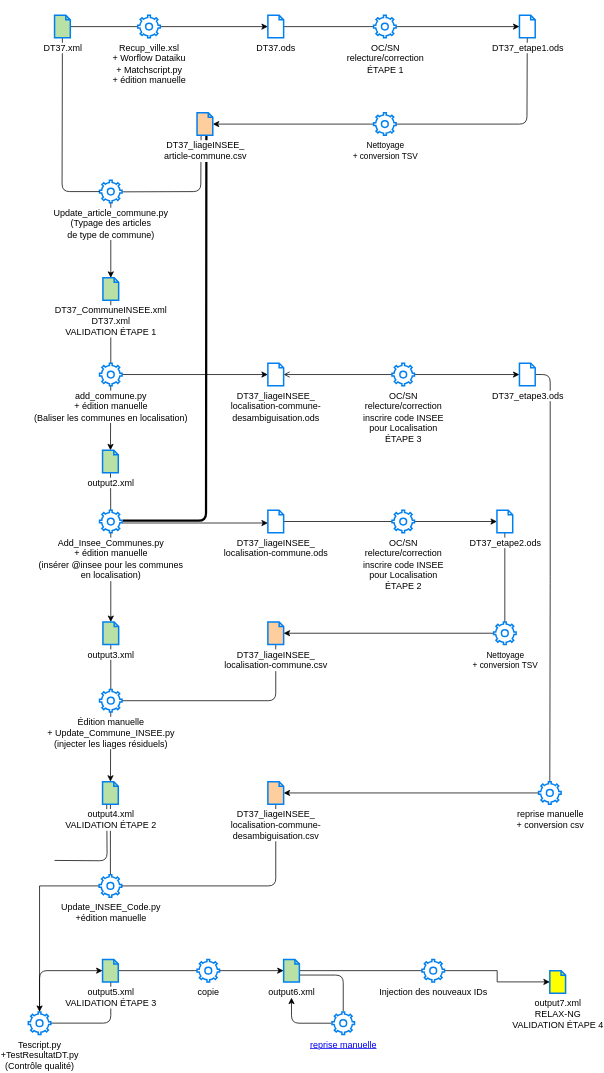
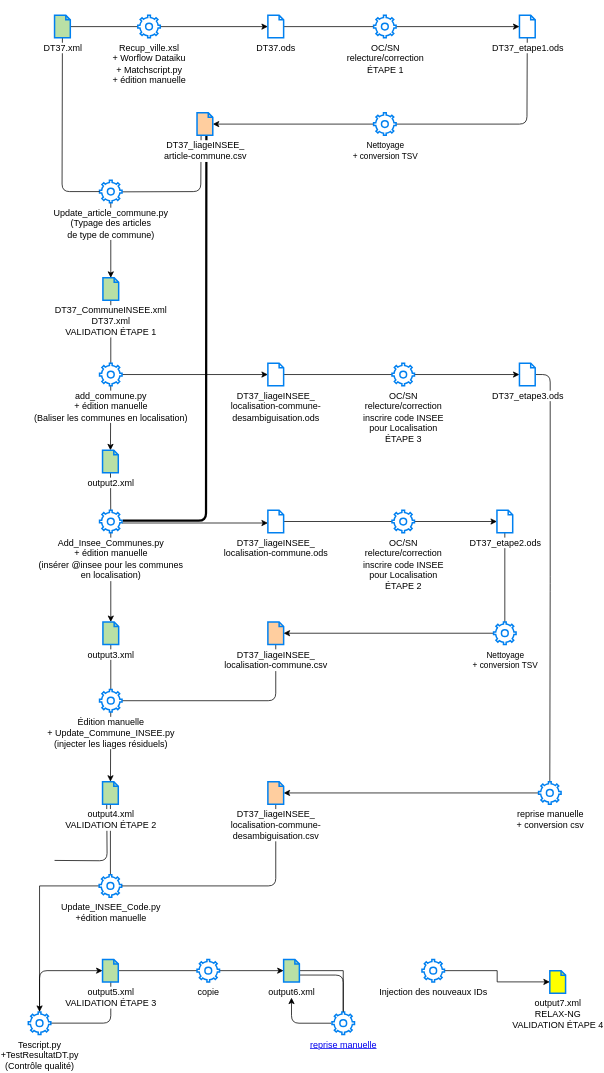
edge "OC/SN relecture/correction inscrire code INSEE pour Localisation ÉTAPE 3" -> "DT37_liageINSEE_ localisation-commune- desambiguisation.ods": arrowhead open -> none
edge "output6.xml" -- "Injection des nouveaux IDs": now "output6.xml" -- "reprise manuelle"
